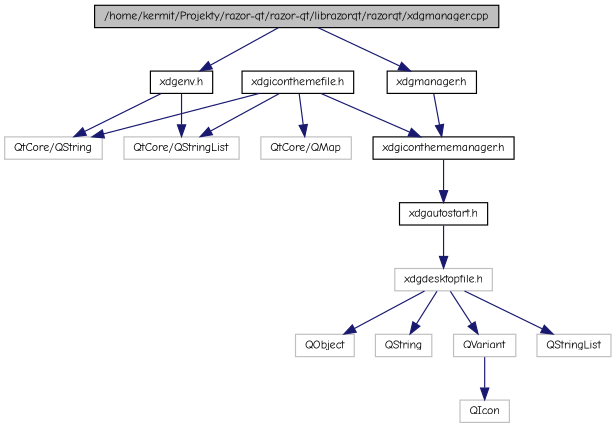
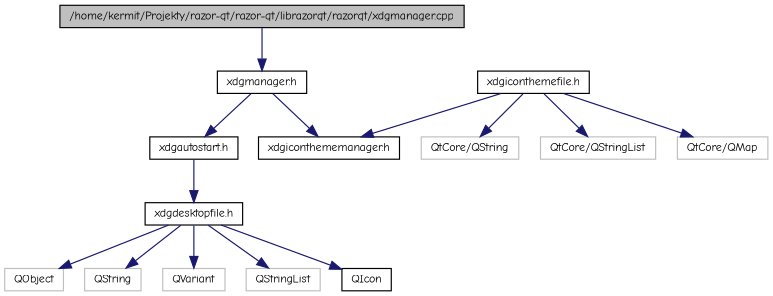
node "xdgenv.h": removed
edge "xdgiconthememanager.h" -> "xdgautostart.h": now "xdgmanager.h" -> "xdgautostart.h"
node "xdgdesktopfile.h": color grey75 -> black
edge "QVariant" -> "QIcon": now "xdgdesktopfile.h" -> "QIcon"
node "QIcon": color grey75 -> black
